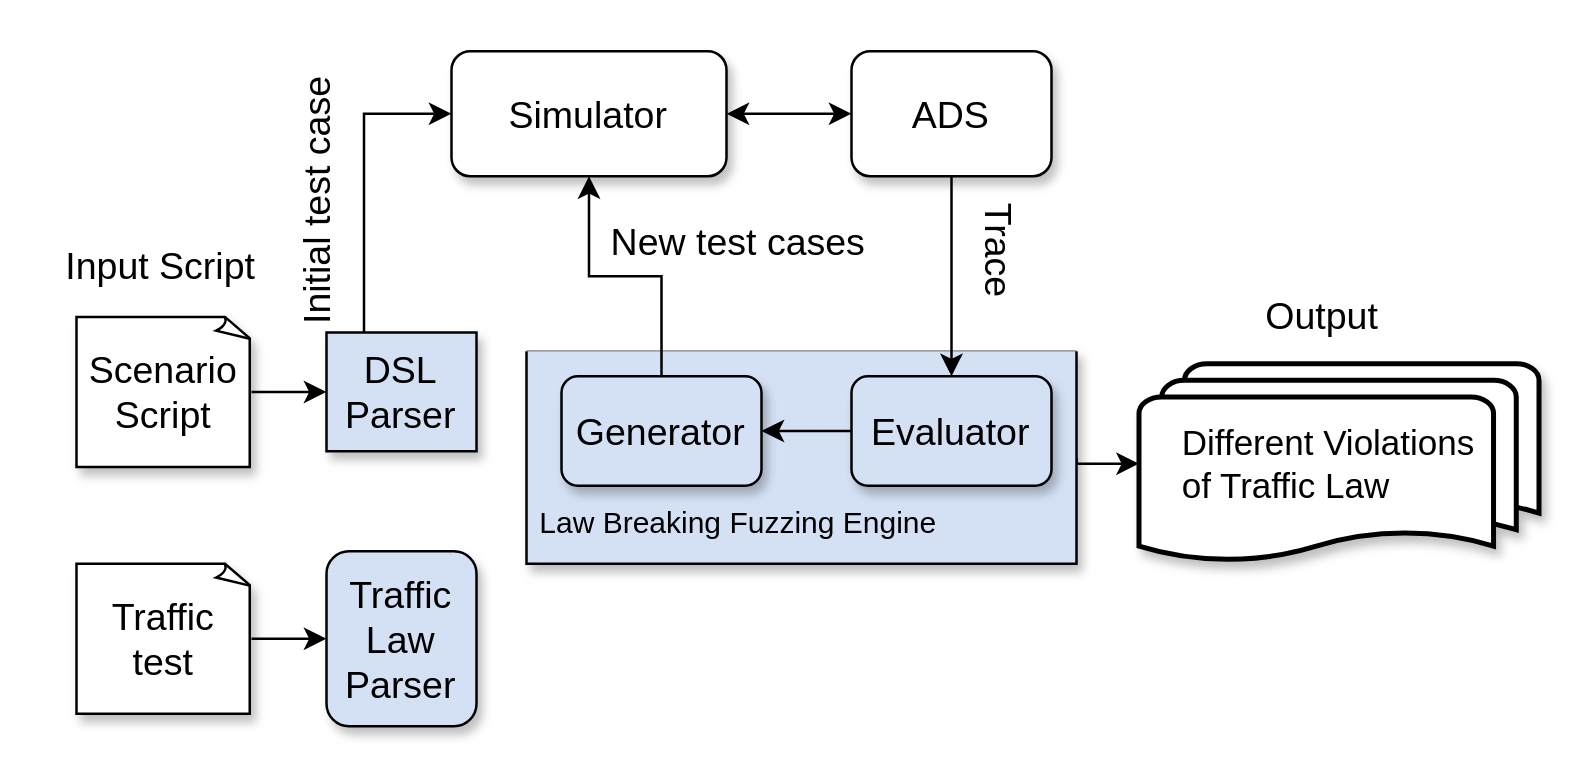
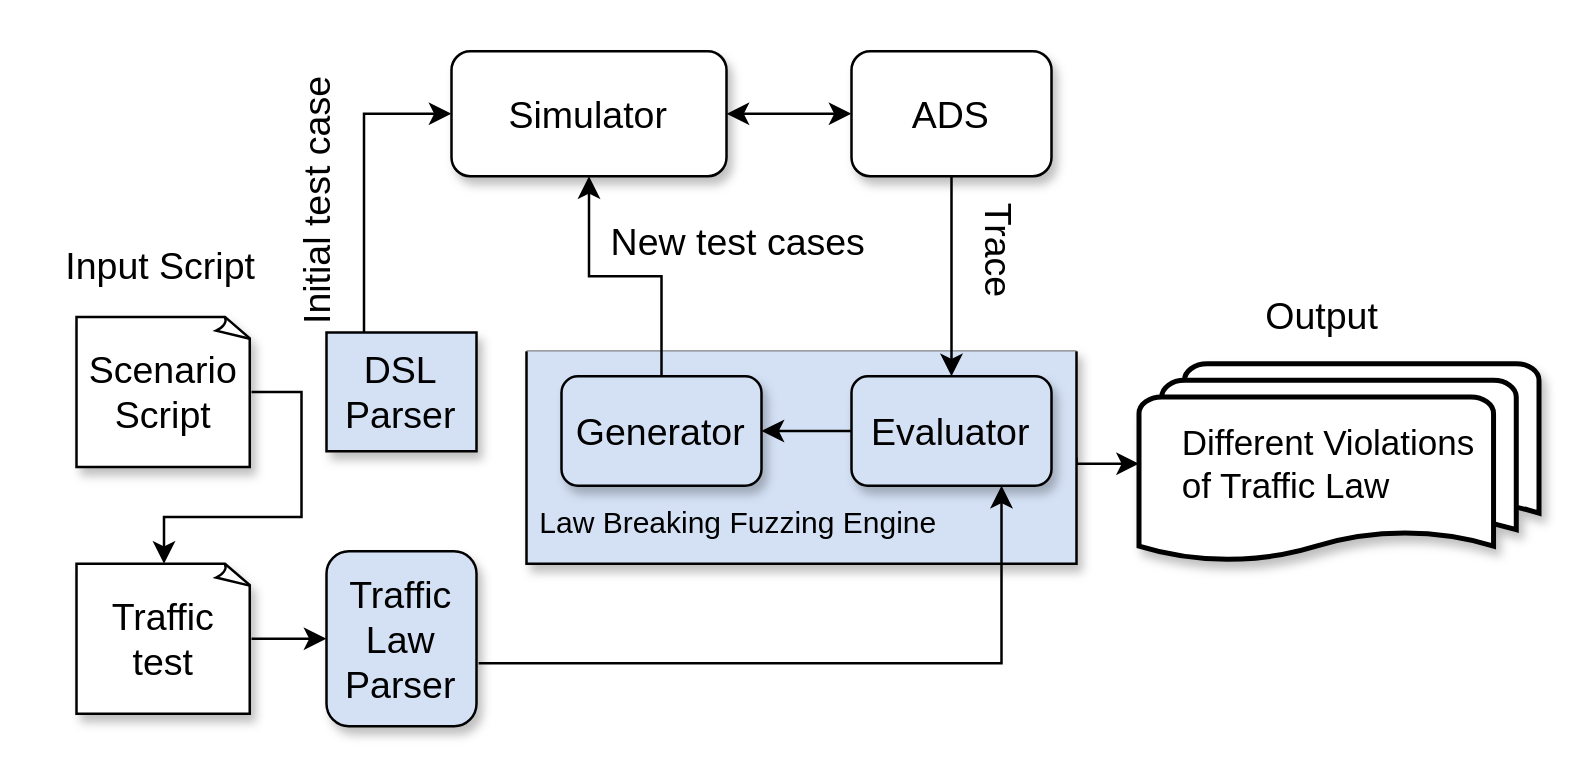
edge "Scenario Script" -> "DSL Parser": now "Scenario Script" -> "Traffic test"
edge "Traffic Law Parser" -> "Evaluator": added
